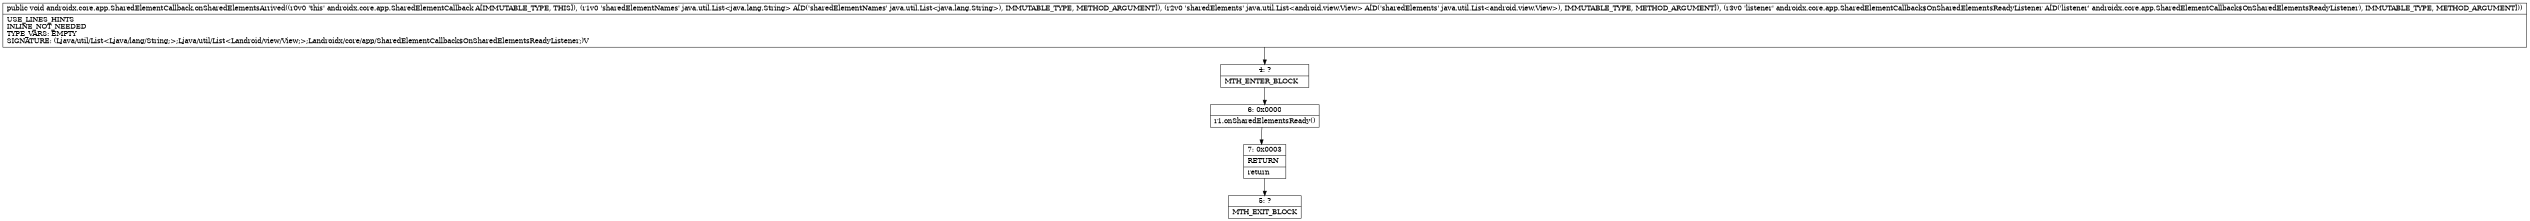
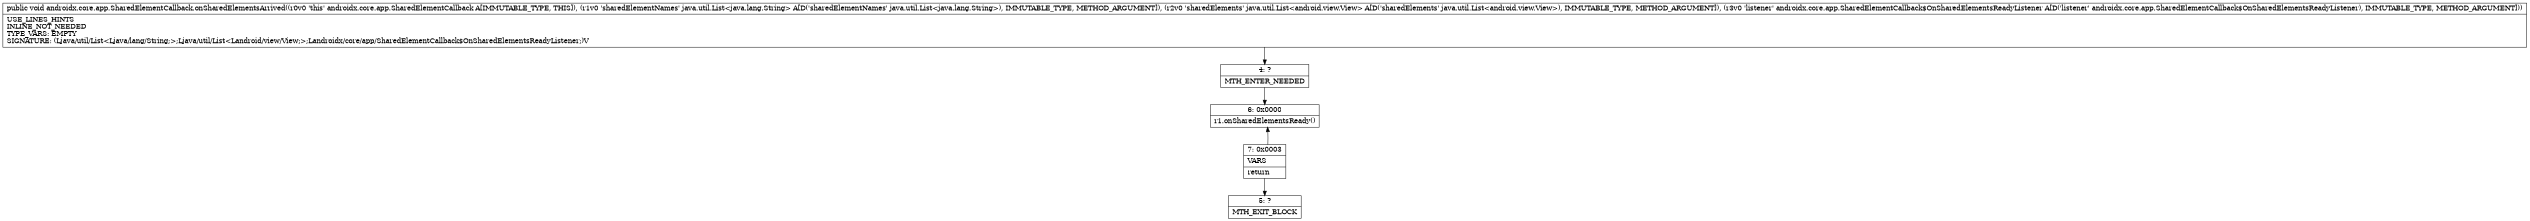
node "4: ?": text "MTH_ENTER_BLOCK" -> "MTH_ENTER_NEEDED"
edge "6: 0x0000" -> "7: 0x0003": reversed
node "7: 0x0003": text "RETURN" -> "VARS"
